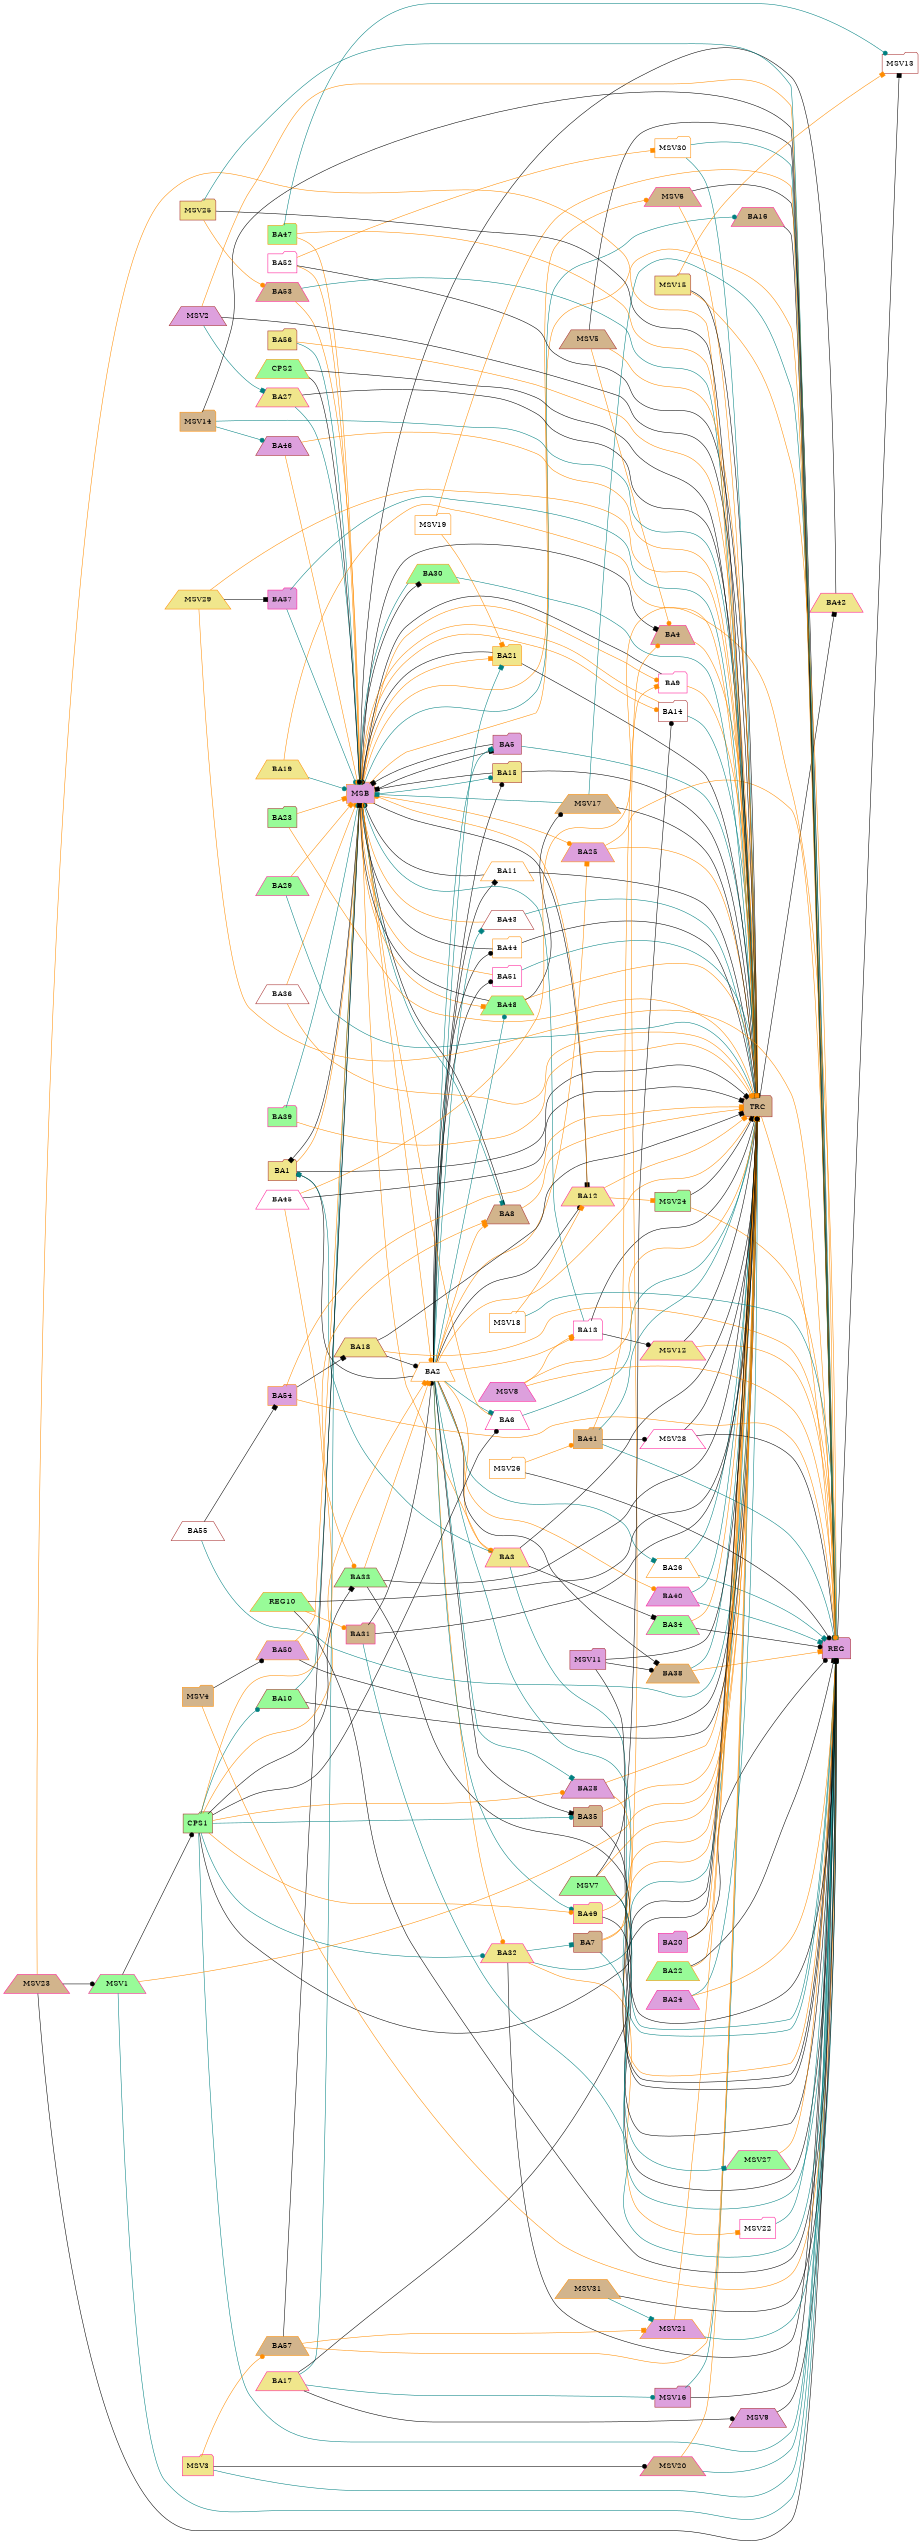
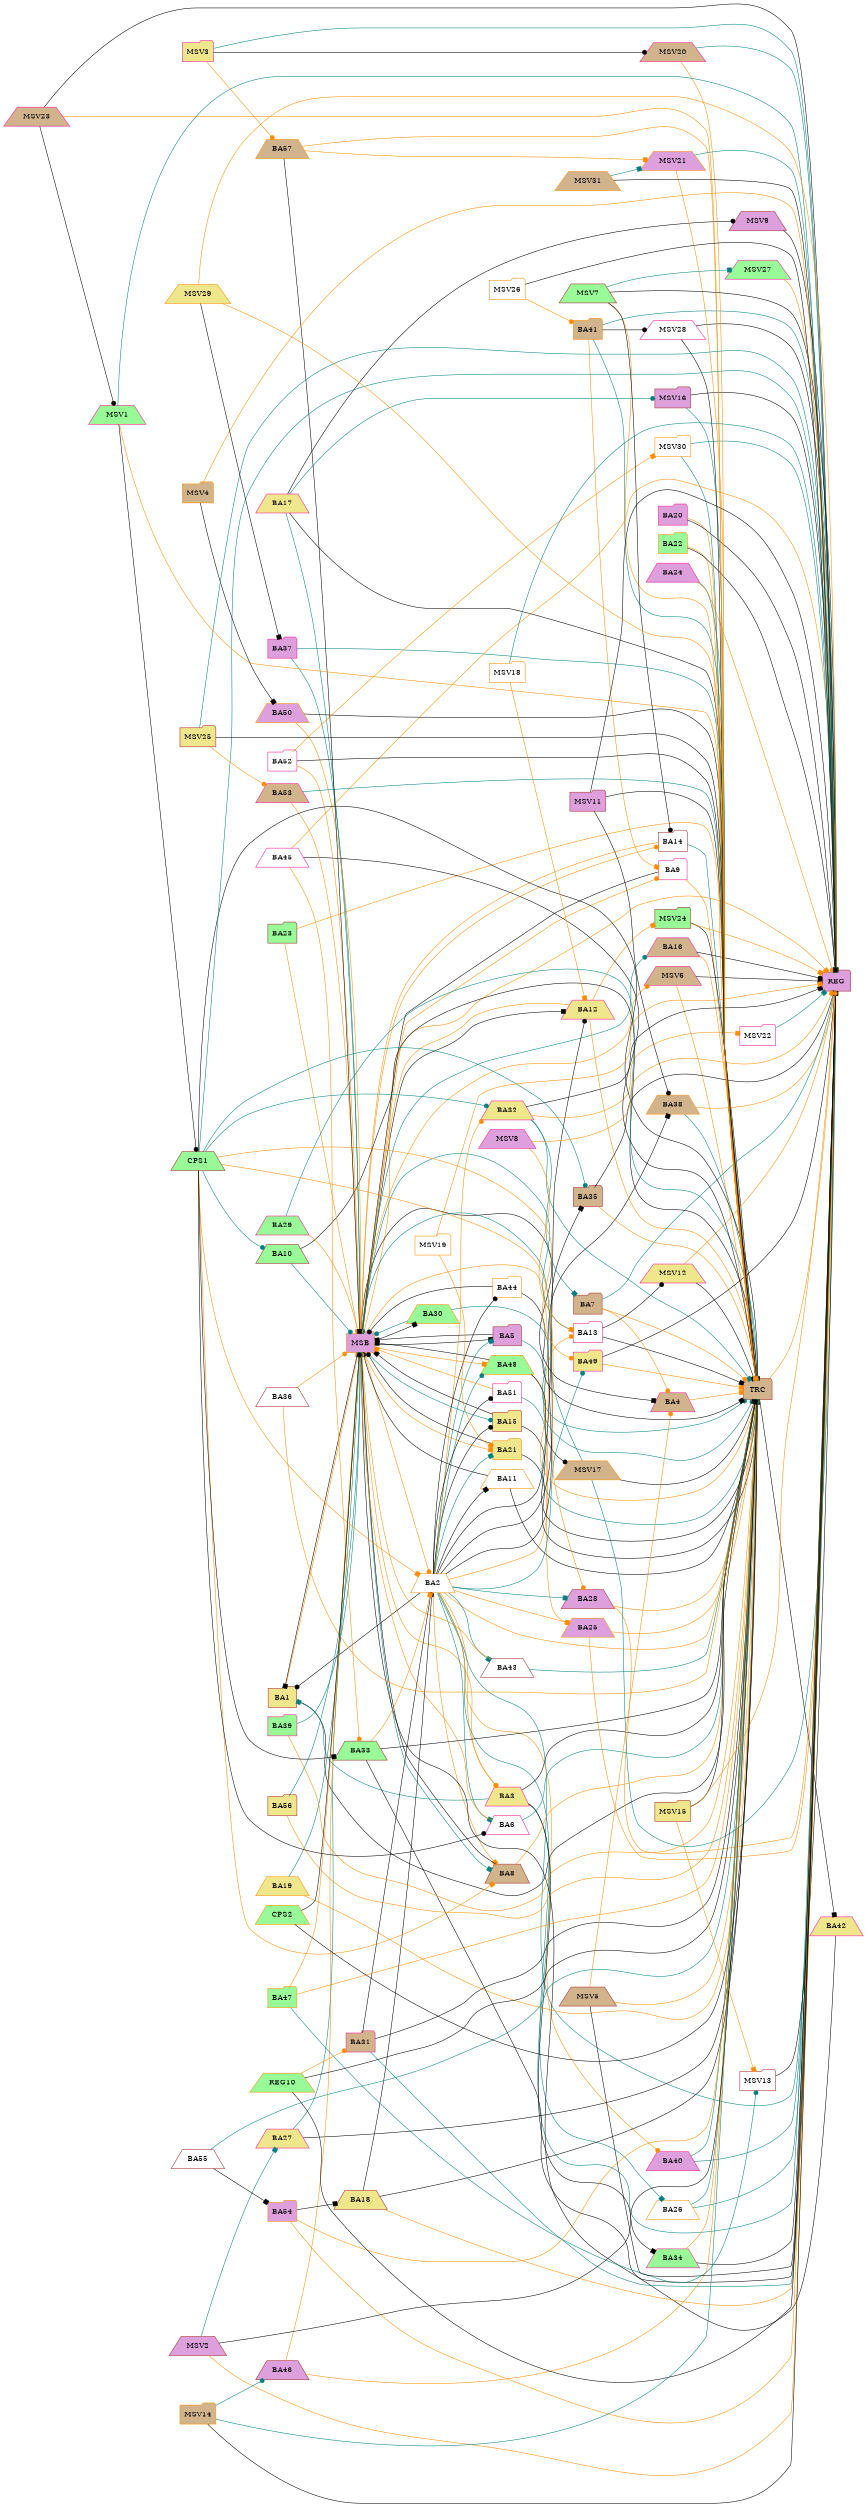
edge "REG" -> "MSV13": reversed
edge "MSV8" -> "TRC": now "BA16" -> "TRC"
edge "MSV4" -> "BA50": arrowhead dot -> box
node "CPS1": shape folder -> trapezium
node "BA22": shape trapezium -> folder
